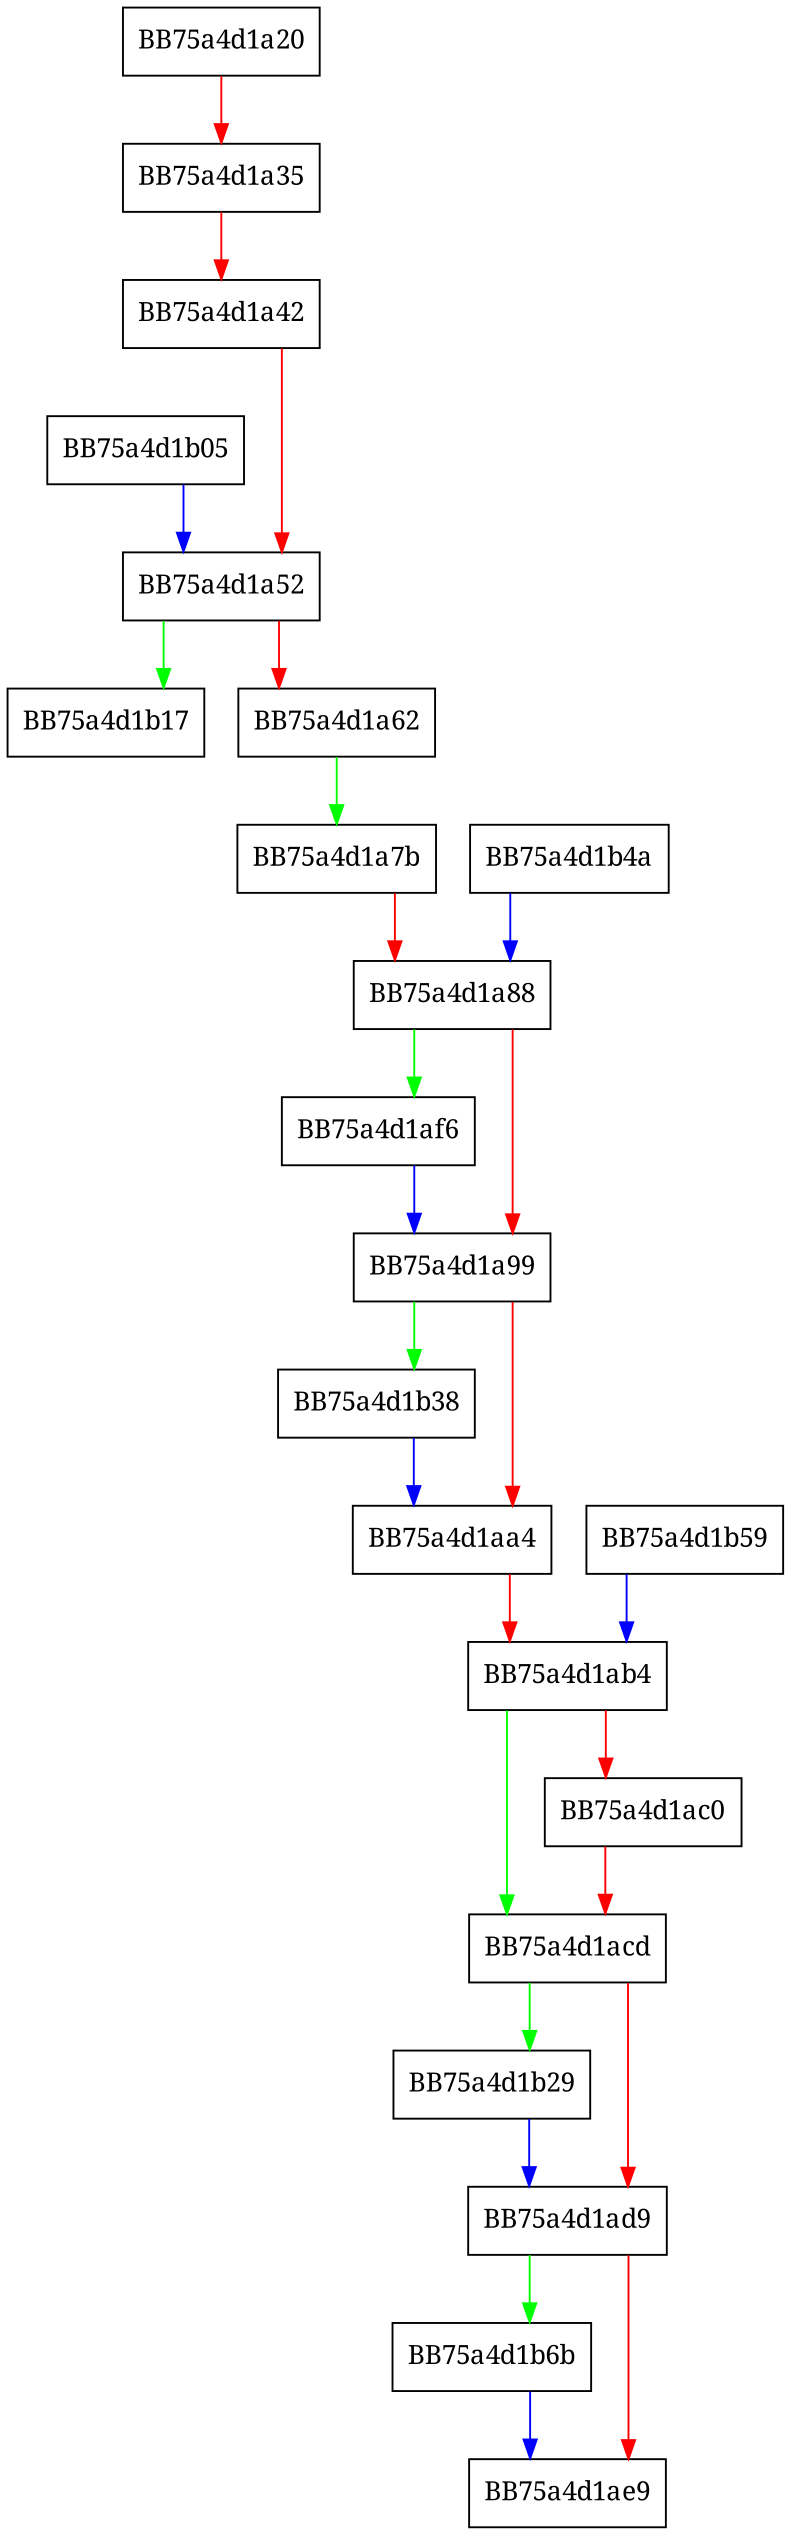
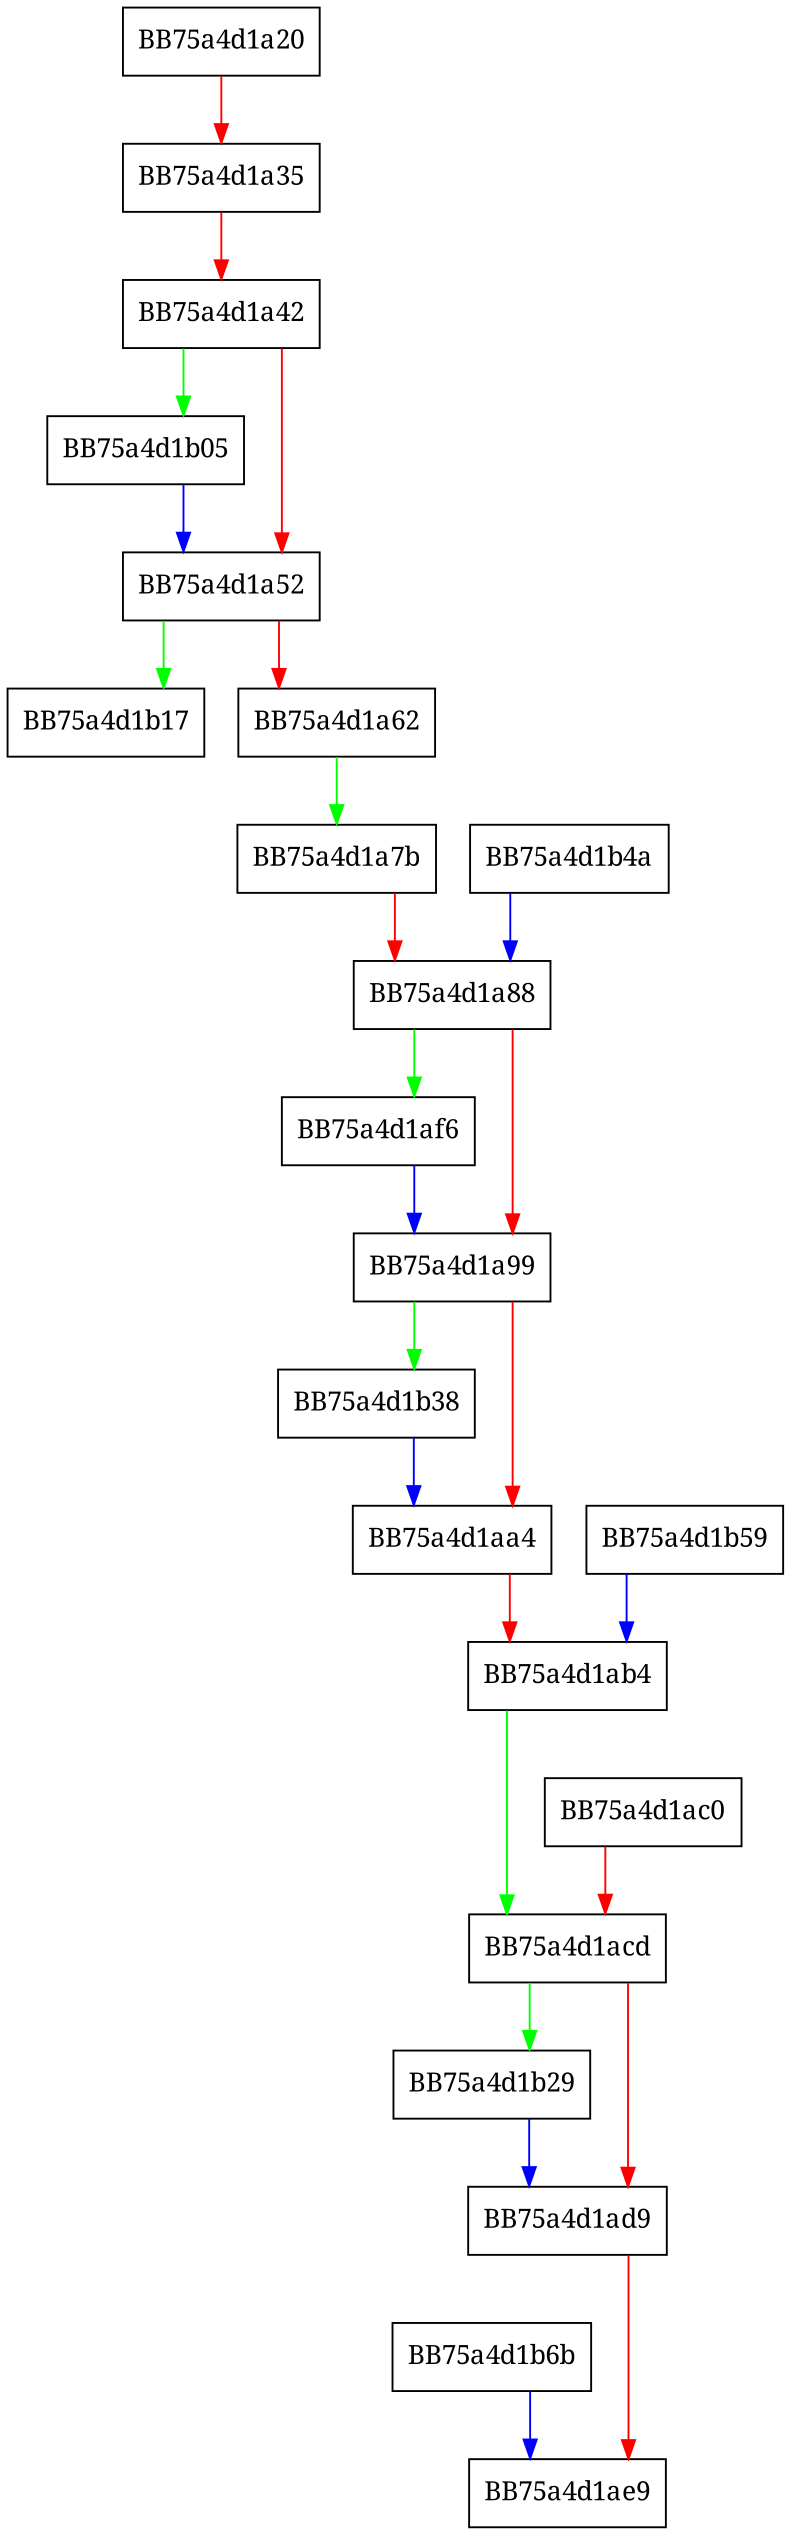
edge "BB75a4d1a42" -> "BB75a4d1b05": added
edge "BB75a4d1ab4" -> "BB75a4d1ac0": removed
edge "BB75a4d1ad9" -> "BB75a4d1b6b": removed
